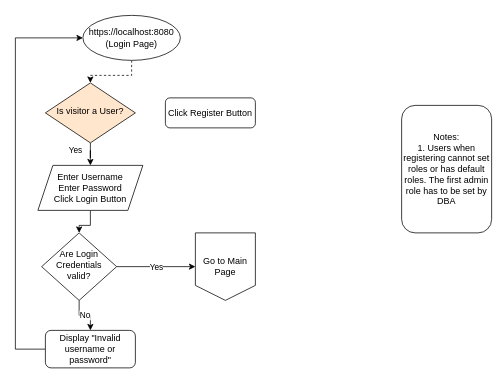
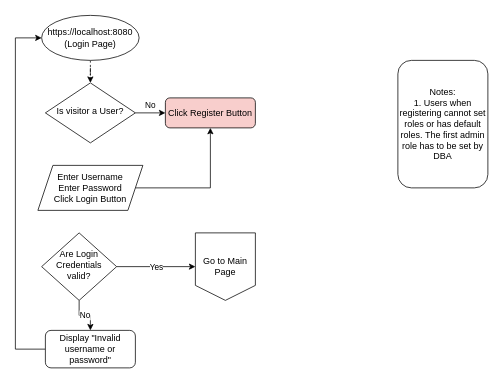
node "https://localhost:8080 (Login Page)": moved (132, 38) -> (90, 38)
node "Is visitor a User?": fillcolor #ffe6cc -> #ffffff
edge "Is visitor a User?" -> "Click Register Button": added, label "No"
node "Click Register Button": fillcolor #ffffff -> #f8cecc
edge "Is visitor a User?" -> "Enter Username Enter Password Click Login Button": removed, label "Yes"
node "Notes: 1. Users when registering cannot set roles or has default roles. The first admin role has to be set by DBA": moved (447, 169) -> (443, 124)
edge "Enter Username Enter Password Click Login Button" -> "Are Login Credentials valid?": now "Enter Username Enter Password Click Login Button" -> "Click Register Button"
